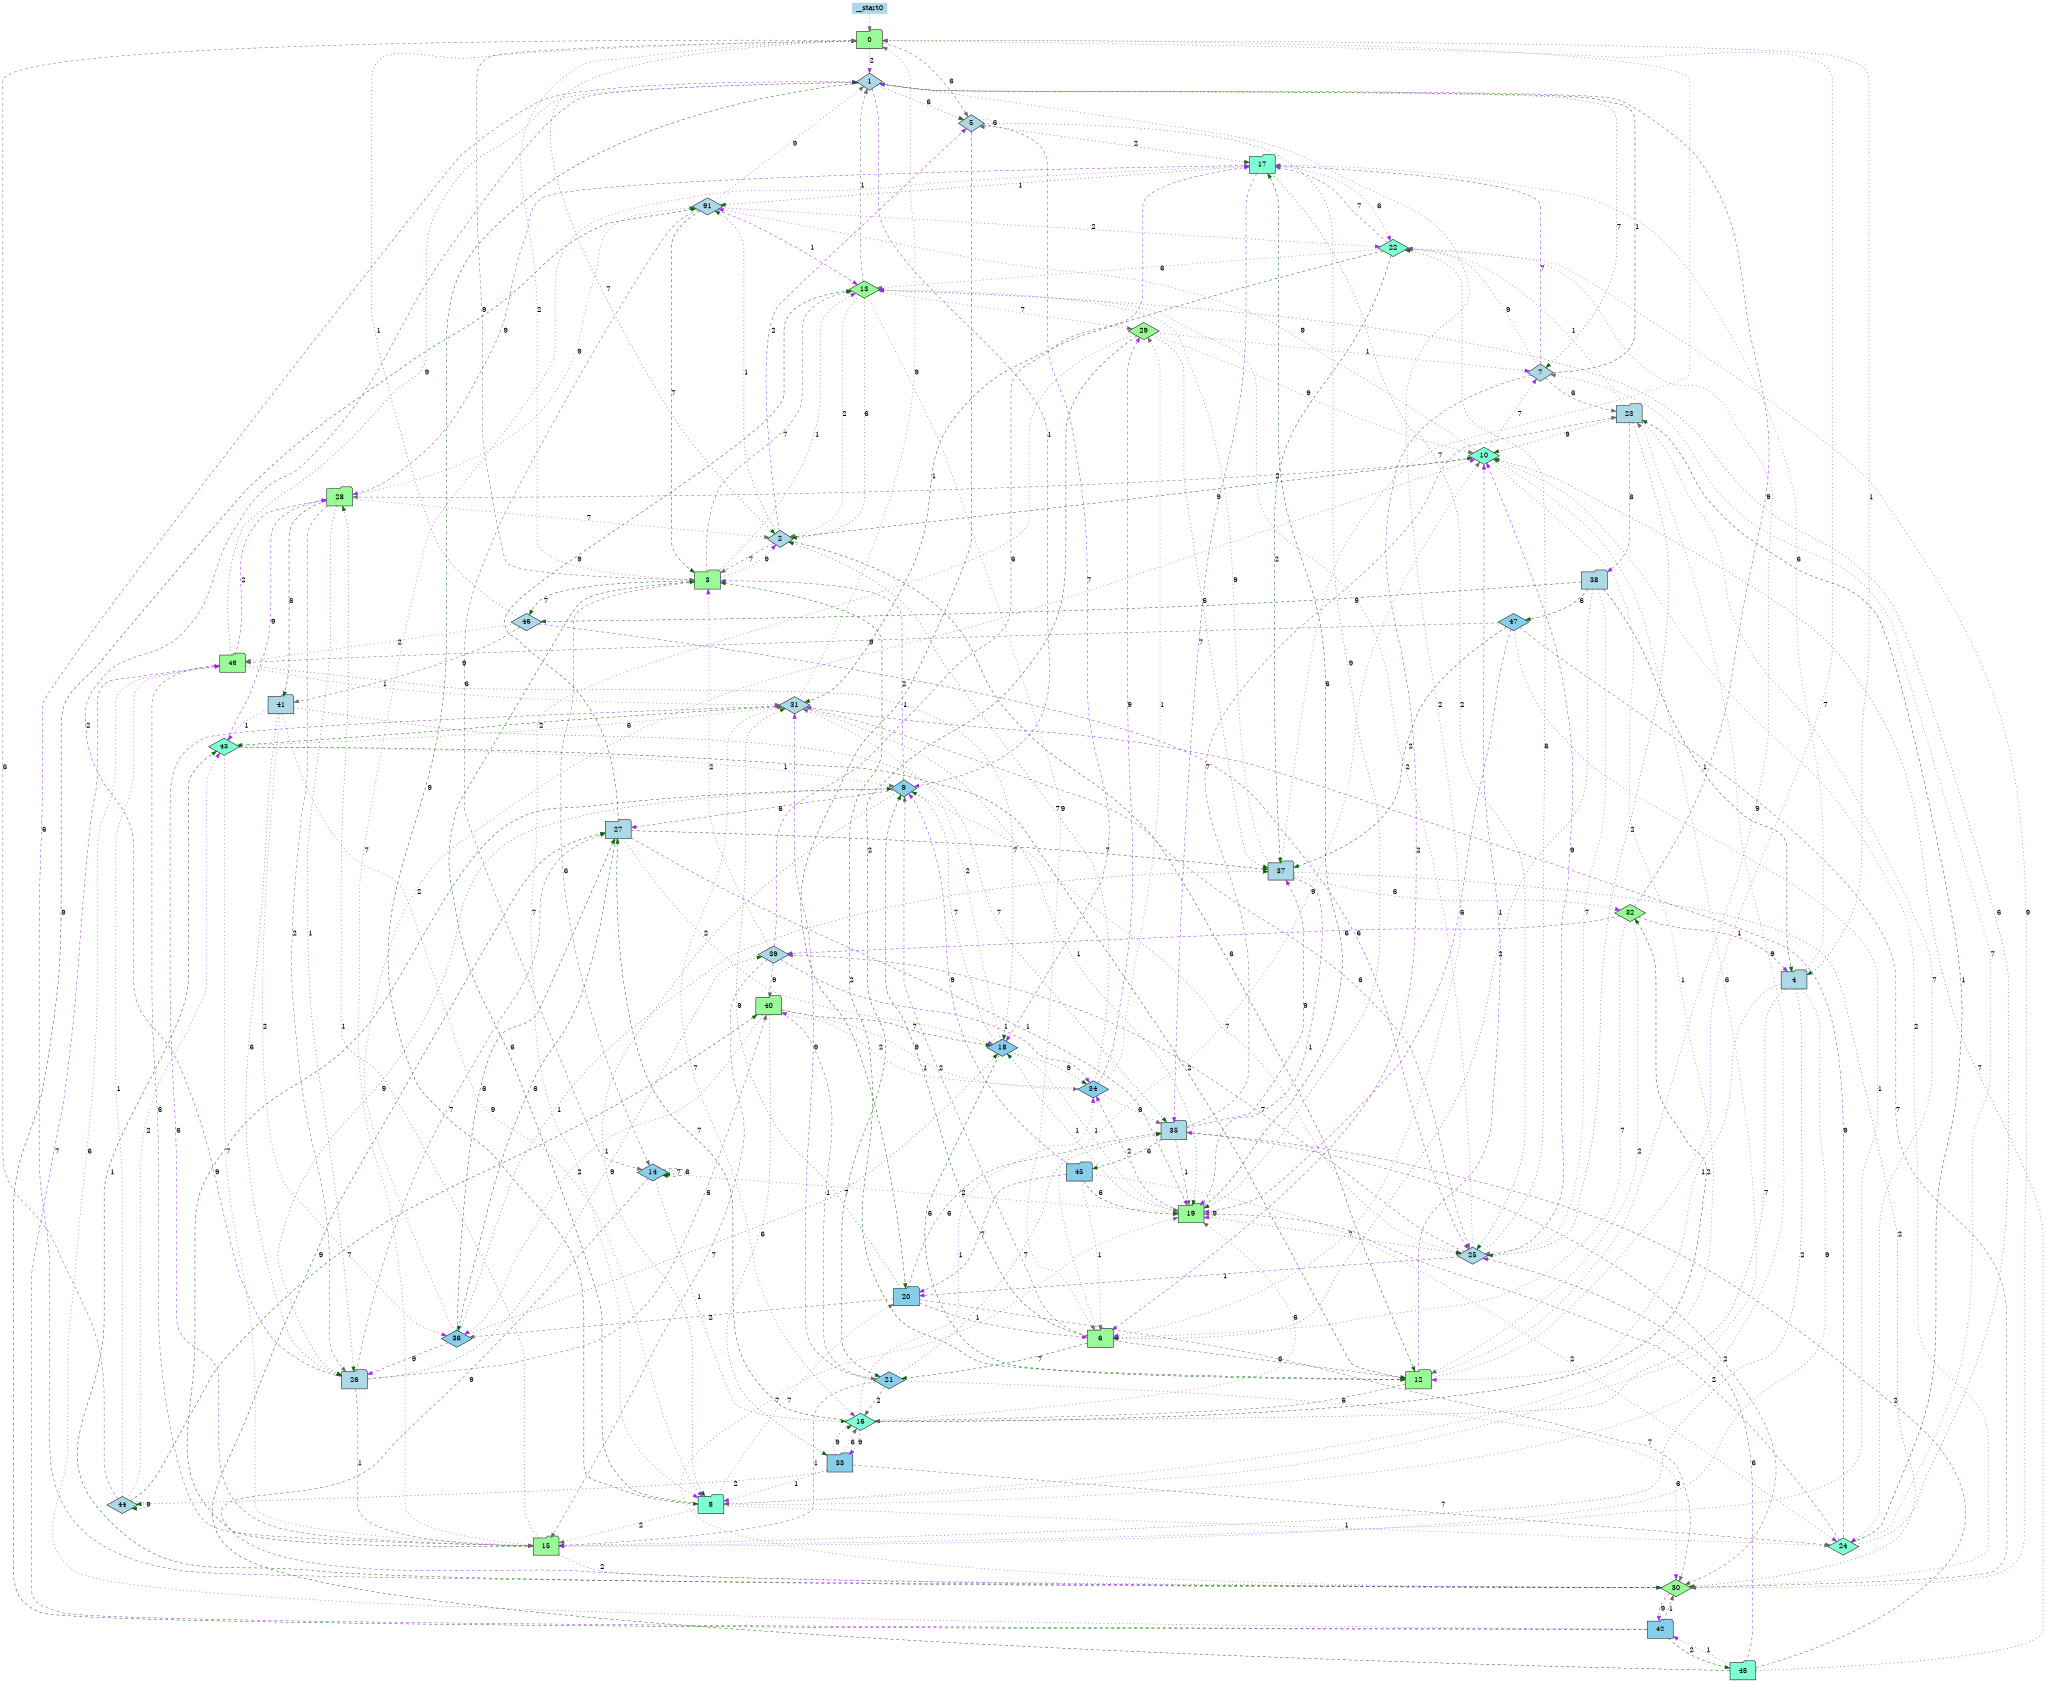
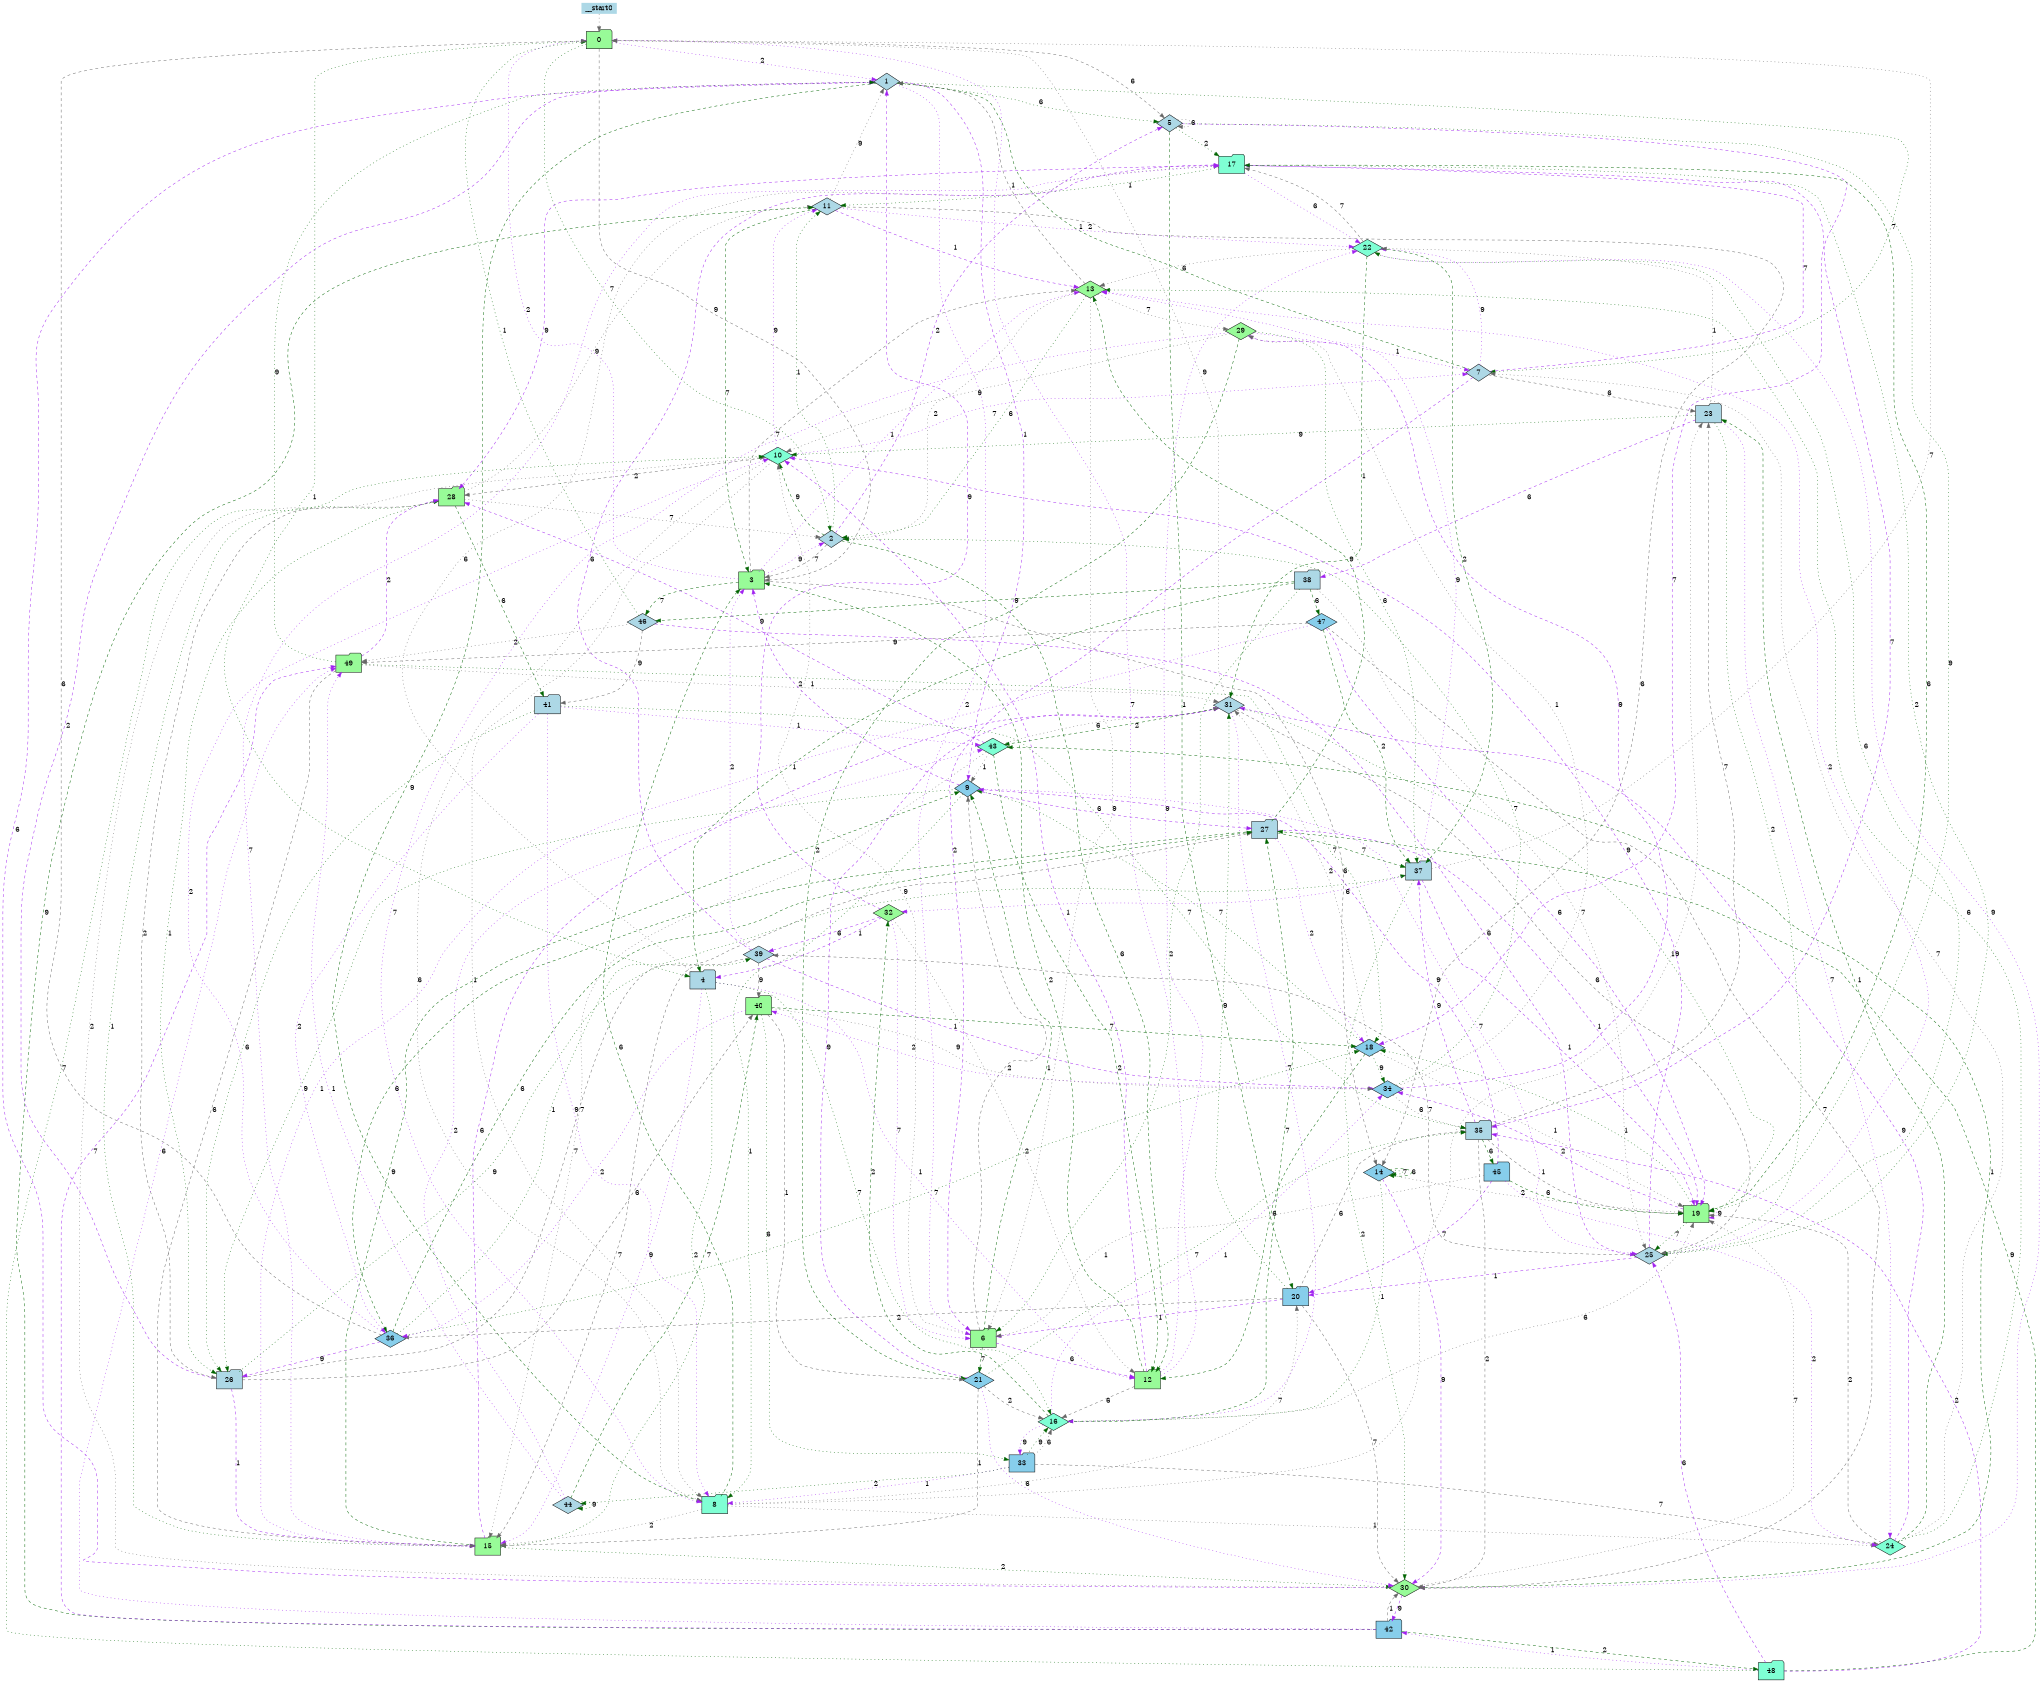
node "91": label "91" -> "11"
edge "44" -> "0": now "36" -> "0"
